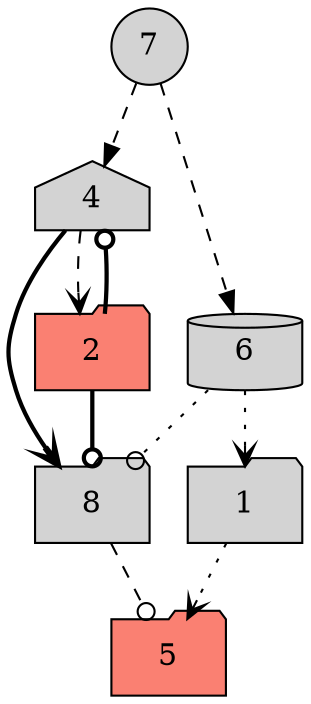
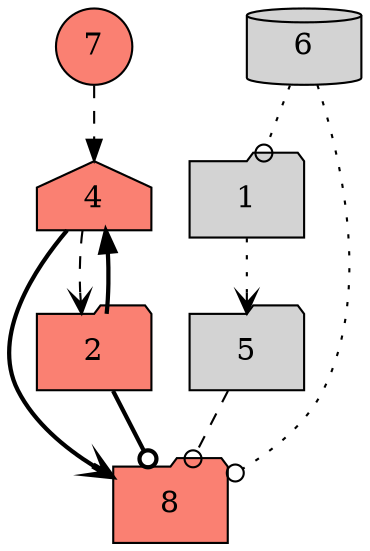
node "7": fillcolor lightgrey -> salmon
edge "7" -> "6": removed
node "4": fillcolor lightgrey -> salmon
edge "2" -> "4": arrowhead odot -> normal
edge "6" -> "1": arrowhead vee -> odot
node "8": fillcolor lightgrey -> salmon
edge "8" -> "5": reversed
node "5": fillcolor salmon -> lightgrey
